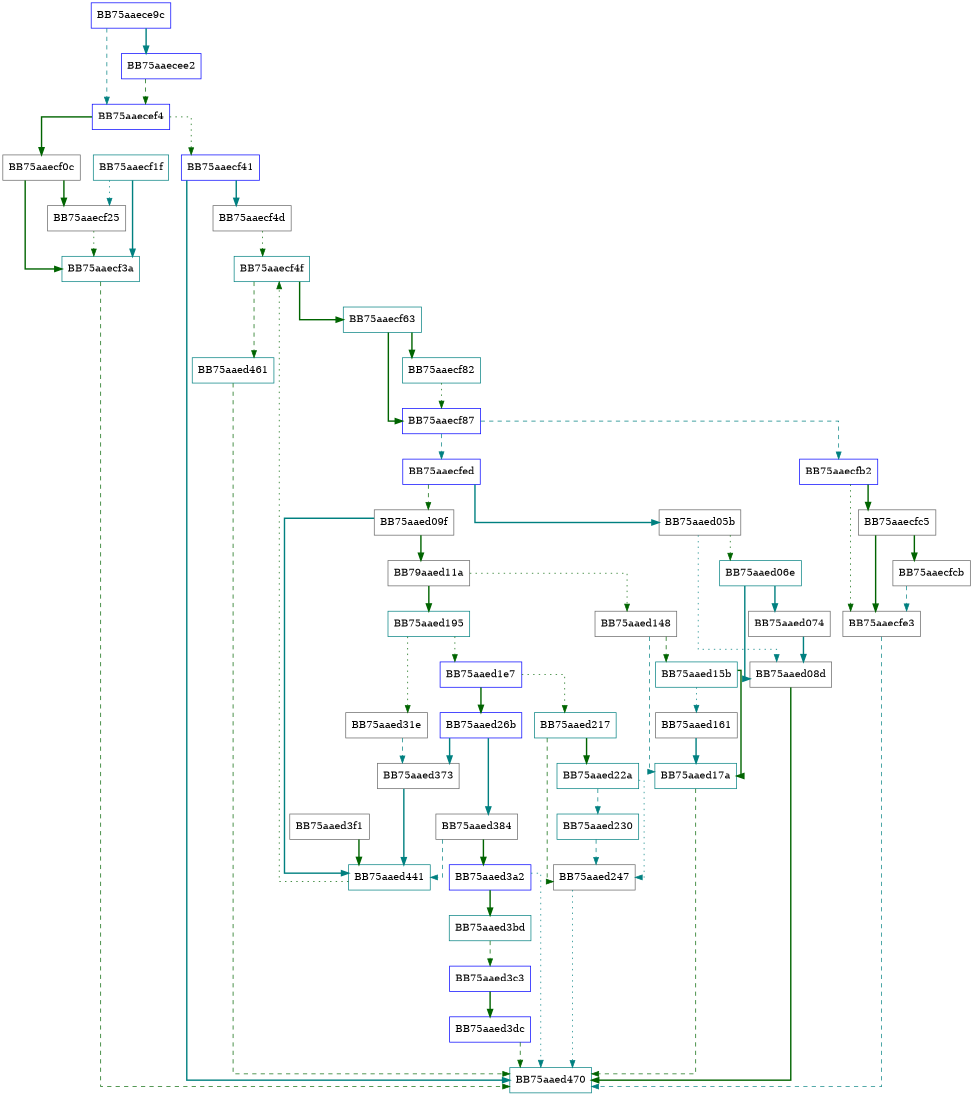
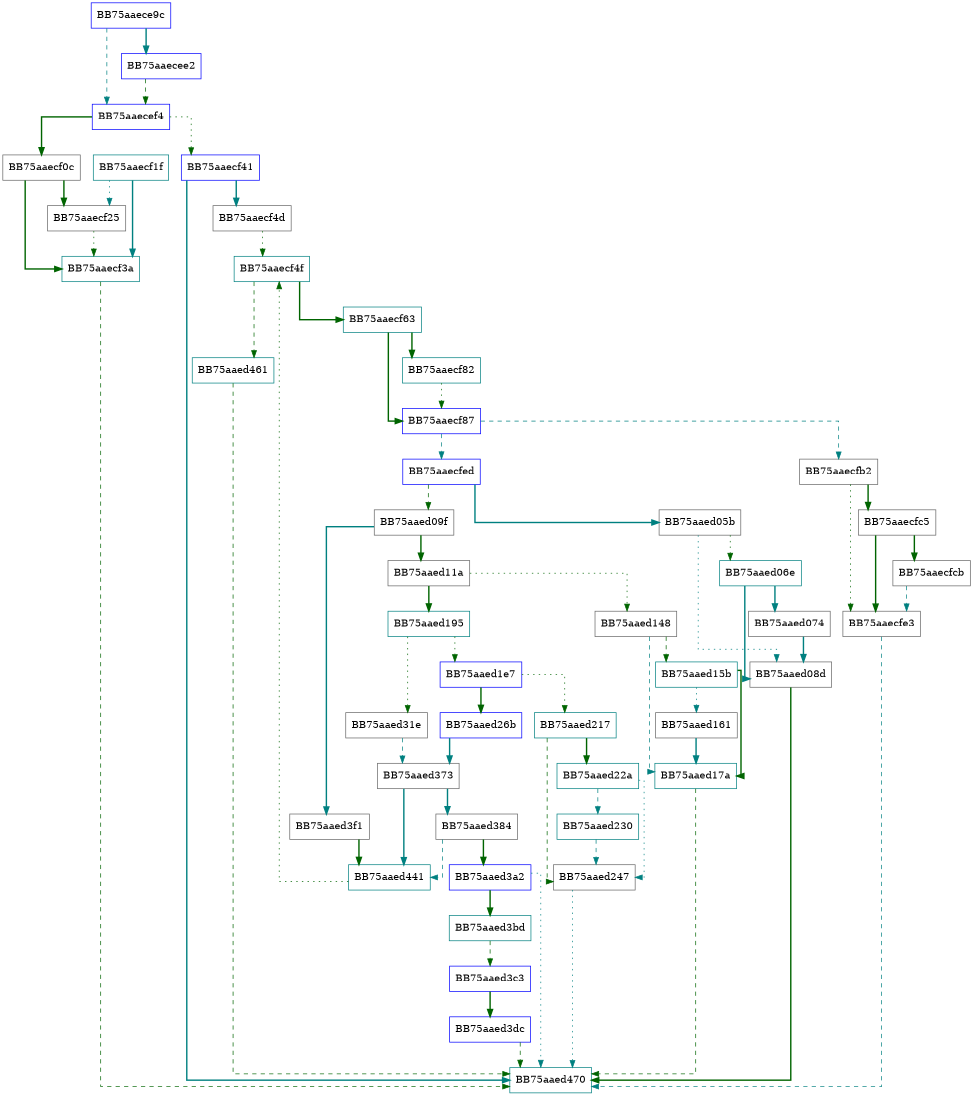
node "BB75aaecfb2": color blue -> gray40
node "BB79aaed11a": label "BB79aaed11a" -> "BB75aaed11a"
edge "BB75aaed09f" -> "BB75aaed441": now "BB75aaed09f" -> "BB75aaed3f1"
edge "BB75aaed26b" -> "BB75aaed384": now "BB75aaed373" -> "BB75aaed384"
